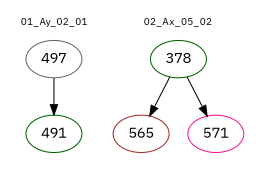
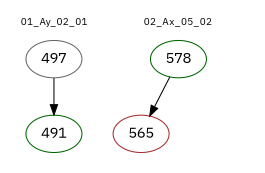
node "378": label "378" -> "578"
node "571": removed
